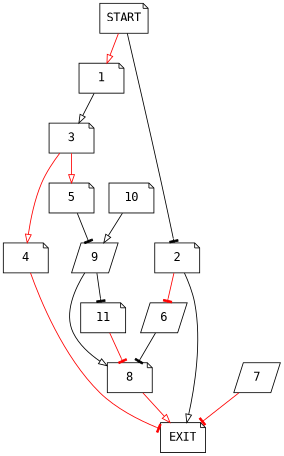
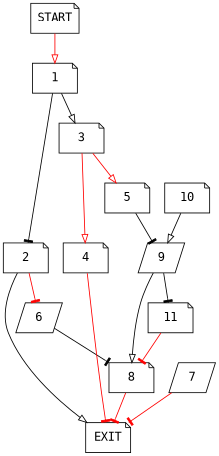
edge "START" -> "2": now "1" -> "2"
edge "8" -> "EXIT": arrowhead onormal -> tee
